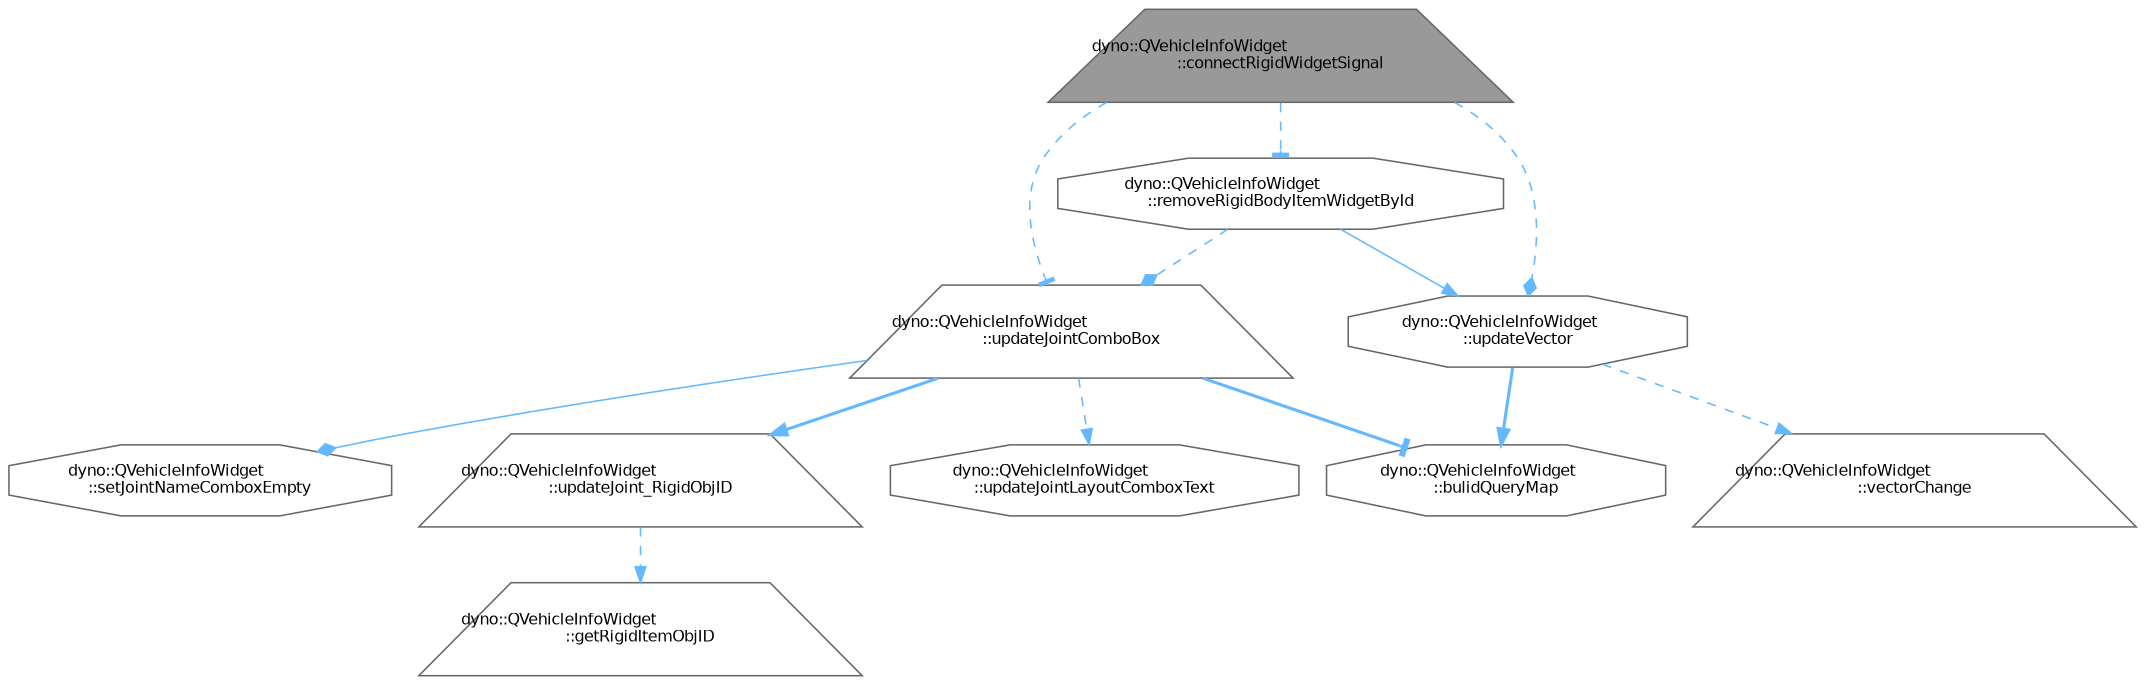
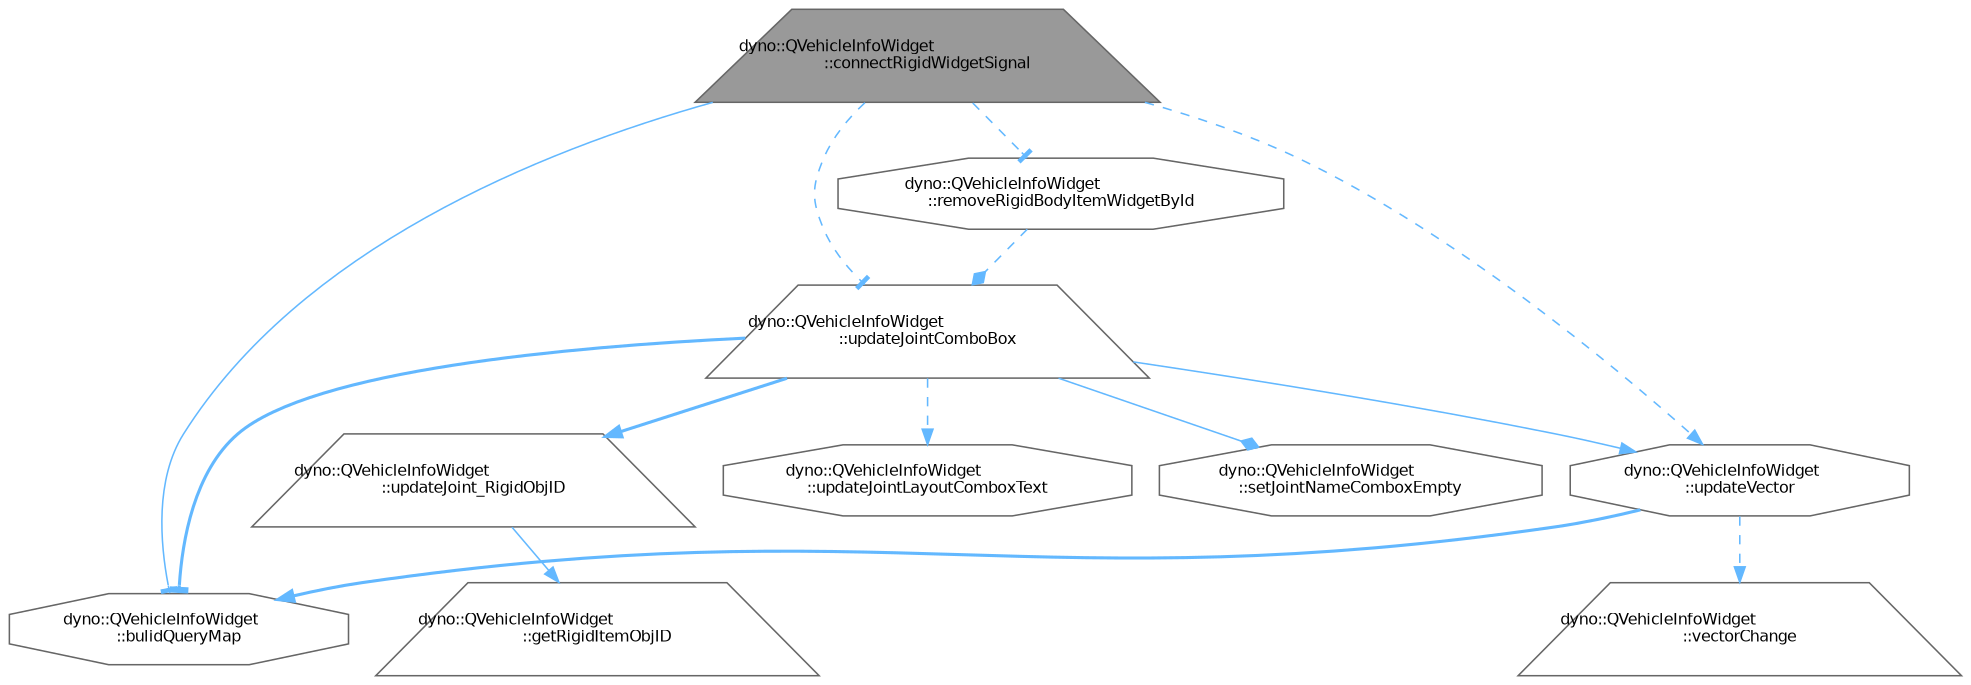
edge "dyno::QVehicleInfoWidget ::connectRigidWidgetSignal" -> "dyno::QVehicleInfoWidget ::updateVector": arrowhead diamond -> normal
edge "dyno::QVehicleInfoWidget ::removeRigidBodyItemWidgetById" -> "dyno::QVehicleInfoWidget ::updateVector": now "dyno::QVehicleInfoWidget ::updateJointComboBox" -> "dyno::QVehicleInfoWidget ::updateVector"
edge "dyno::QVehicleInfoWidget ::connectRigidWidgetSignal" -> "dyno::QVehicleInfoWidget ::bulidQueryMap": added
edge "dyno::QVehicleInfoWidget ::updateJoint_RigidObjID" -> "dyno::QVehicleInfoWidget ::getRigidItemObjID": style dashed -> solid
